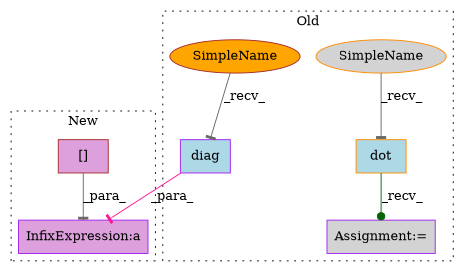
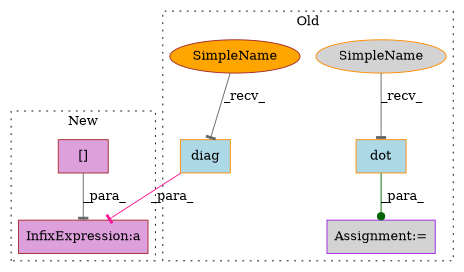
node "diag": color purple -> darkorange
edge "dot" -> "Assignment:=": label "_recv_" -> "_para_"
node "InfixExpression:a": color purple -> brown
